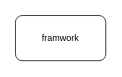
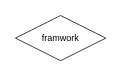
node "framwork": shape rounded rectangle -> diamond
